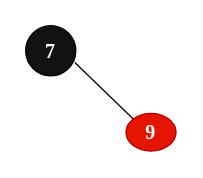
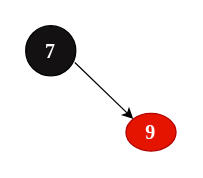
edge "7" -- "9": arrowhead none -> classic
